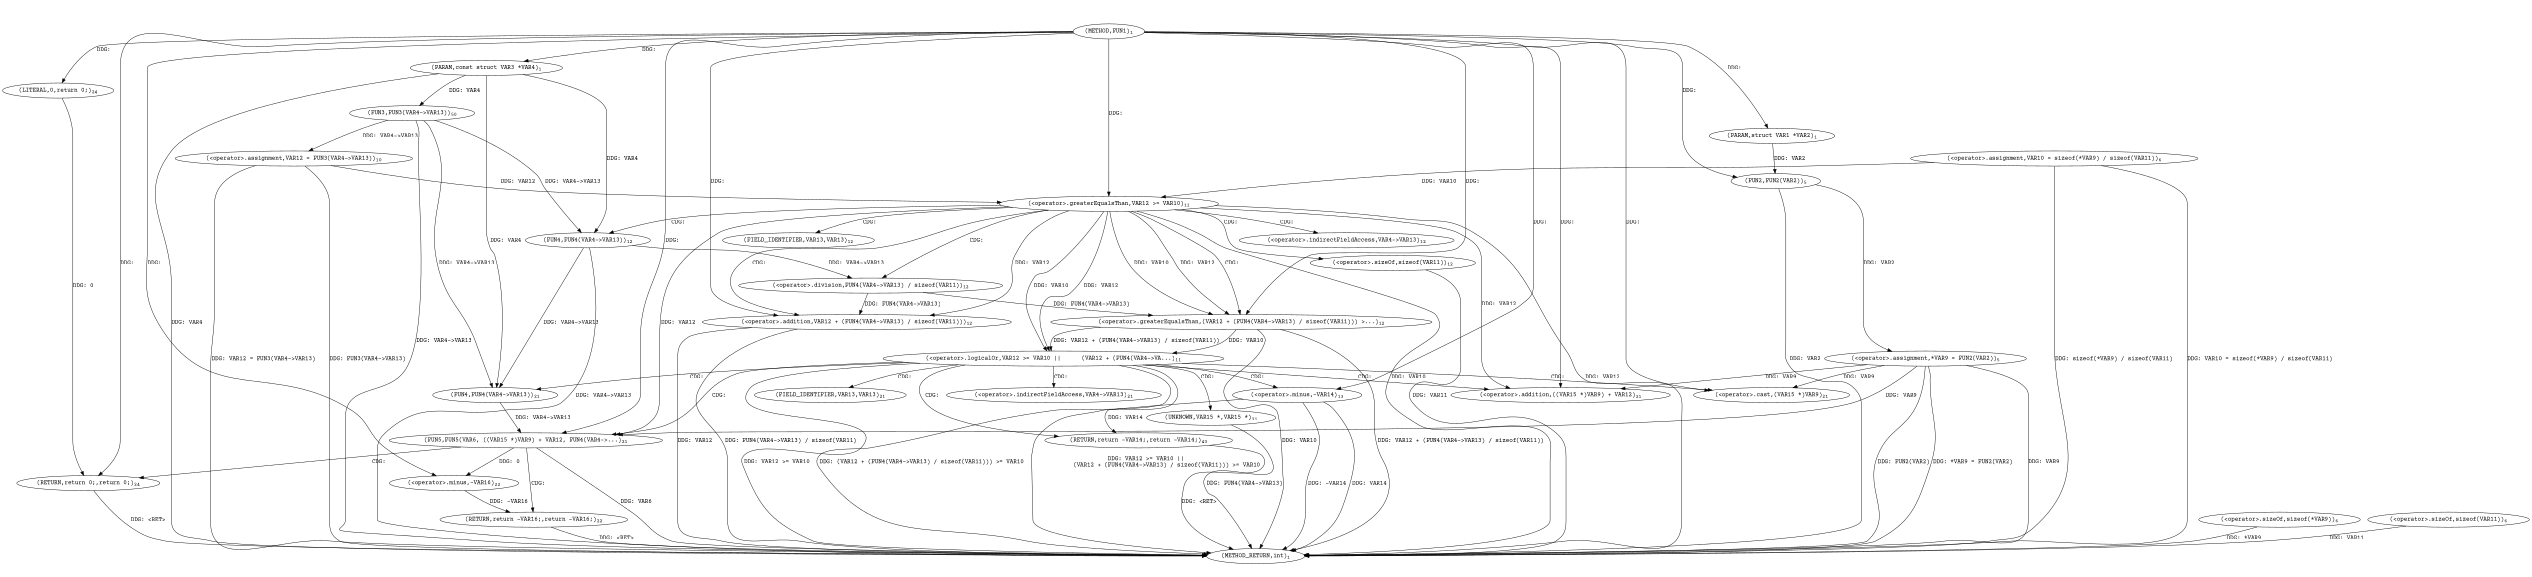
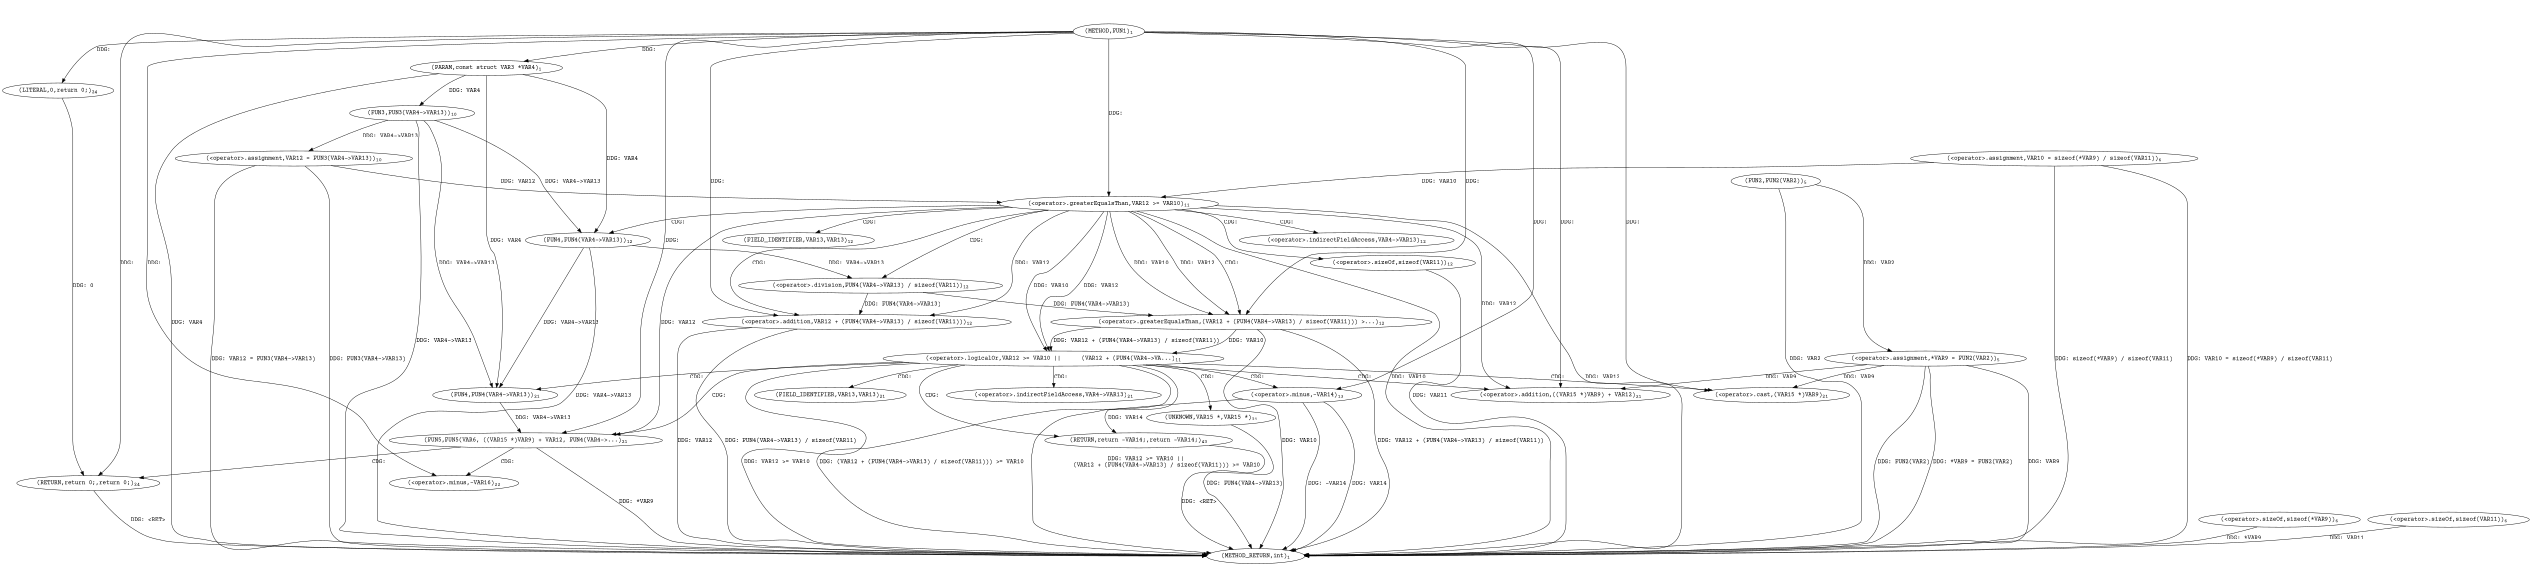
edge "(METHOD,FUN1)" -> "(FUN2,FUN2(VAR2))": removed, label "DDG:"
node "(FUN3,FUN3(VAR4->VAR13))": text "50" -> "10"
node "(PARAM,struct VAR1 *VAR2)": removed
edge "(<operator>.assignment,*VAR9 = FUN2(VAR2))" -> "(FUN5,FUN5(VAR6, ((VAR15 *)VAR9) + VAR12, FUN4(VAR4->...)": removed, label "DDG: VAR9"
edge "(FUN5,FUN5(VAR6, ((VAR15 *)VAR9) + VAR12, FUN4(VAR4->...)" -> "(<operator>.minus,-VAR16)": label "DDG: 0" -> "CDG: "
edge "(FUN5,FUN5(VAR6, ((VAR15 *)VAR9) + VAR12, FUN4(VAR4->...)" -> "(METHOD_RETURN,int)": label "DDG: VAR6" -> "DDG: *VAR9"
node "(RETURN,return -VAR16;,return -VAR16;)": removed
